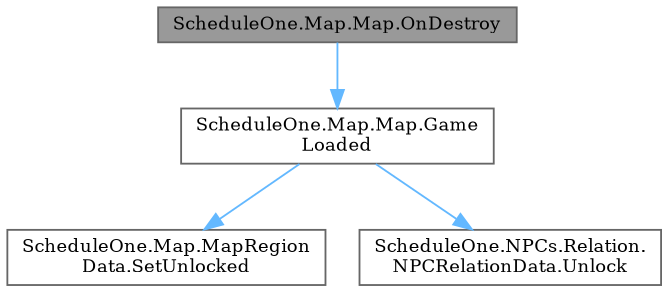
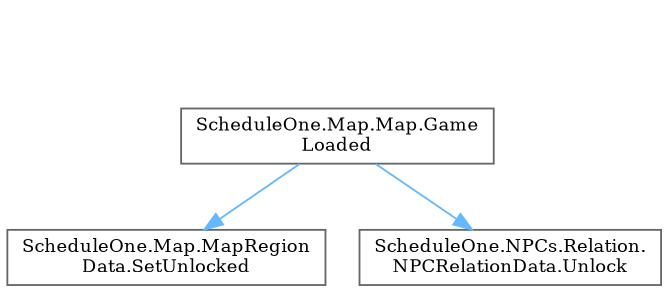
node "ScheduleOne.Map.Map.OnDestroy": removed
